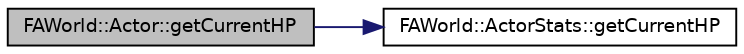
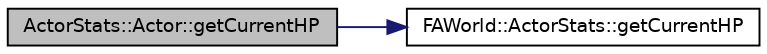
node "FAWorld::Actor::getCurrentHP": label "FAWorld::Actor::getCurrentHP" -> "ActorStats::Actor::getCurrentHP"
